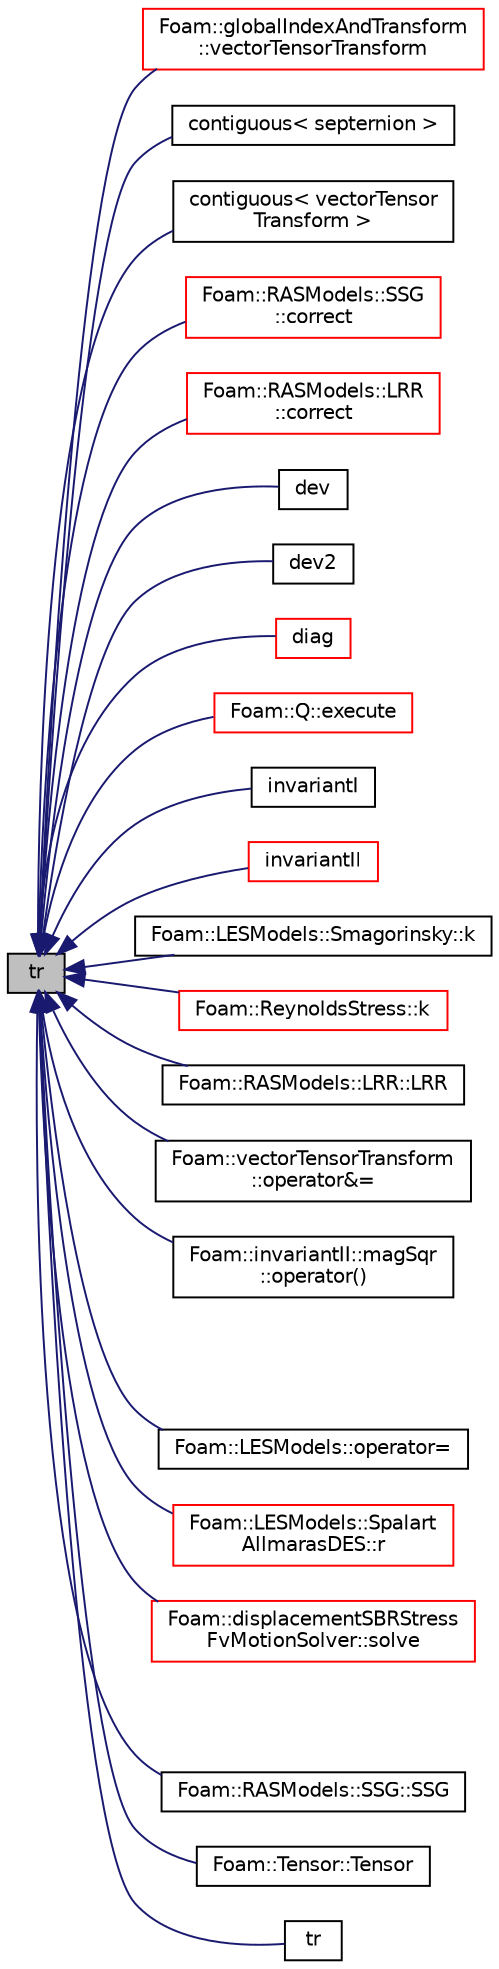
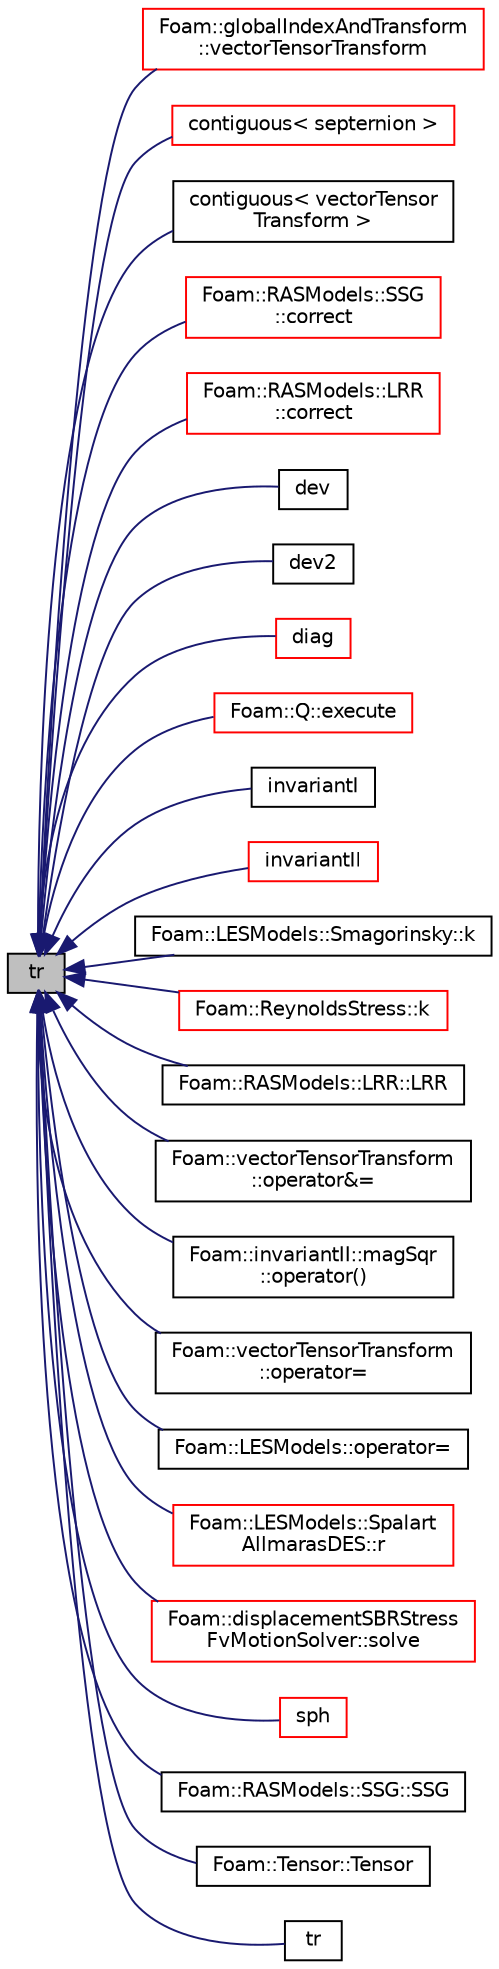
node "contiguous< septernion >": color black -> red
node "Foam::vectorTensorTransform ::operator=": added
node "sph": added
